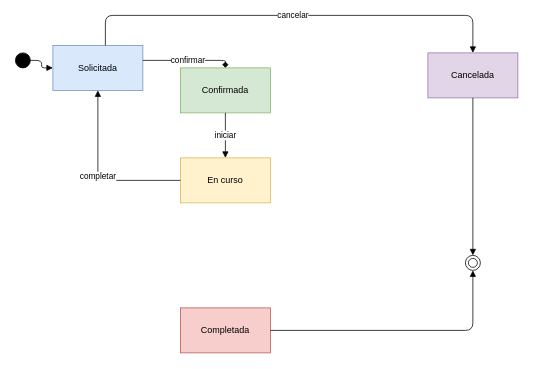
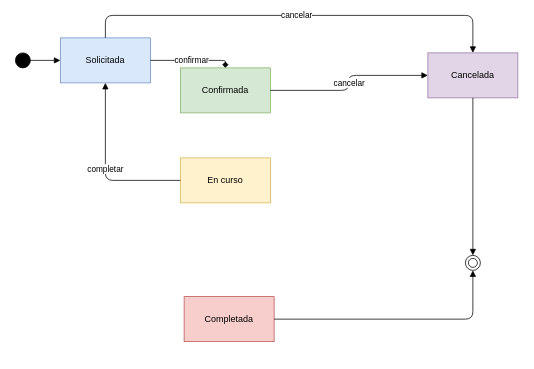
node "Solicitada": moved (98, 68) -> (105, 60)
edge "Confirmada" -> "Cancelada": added, label "cancelar"
edge "Confirmada" -> "En curso": removed, label "iniciar"
node "Completada": moved (225, 330) -> (229, 319)
